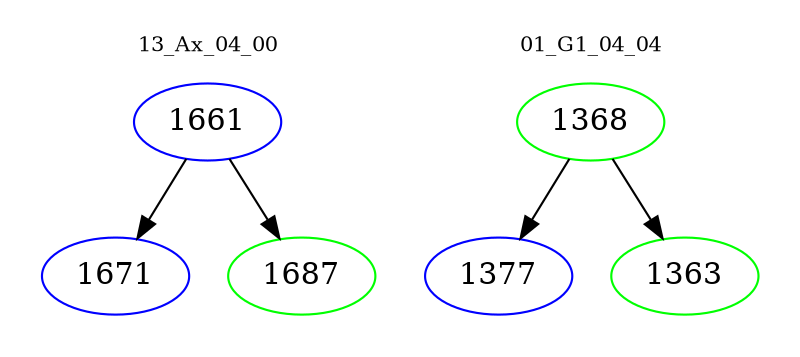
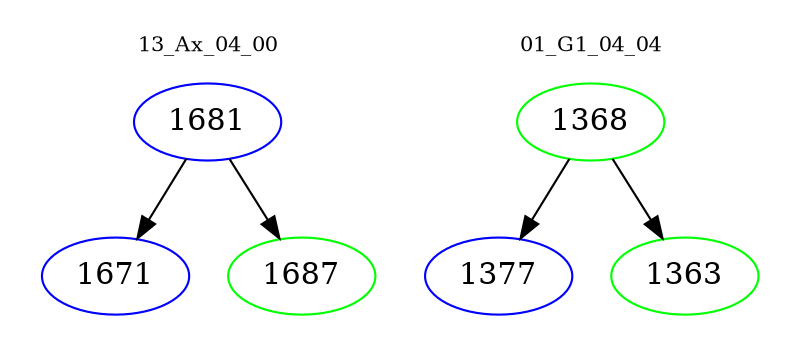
node "1661": label "1661" -> "1681"
